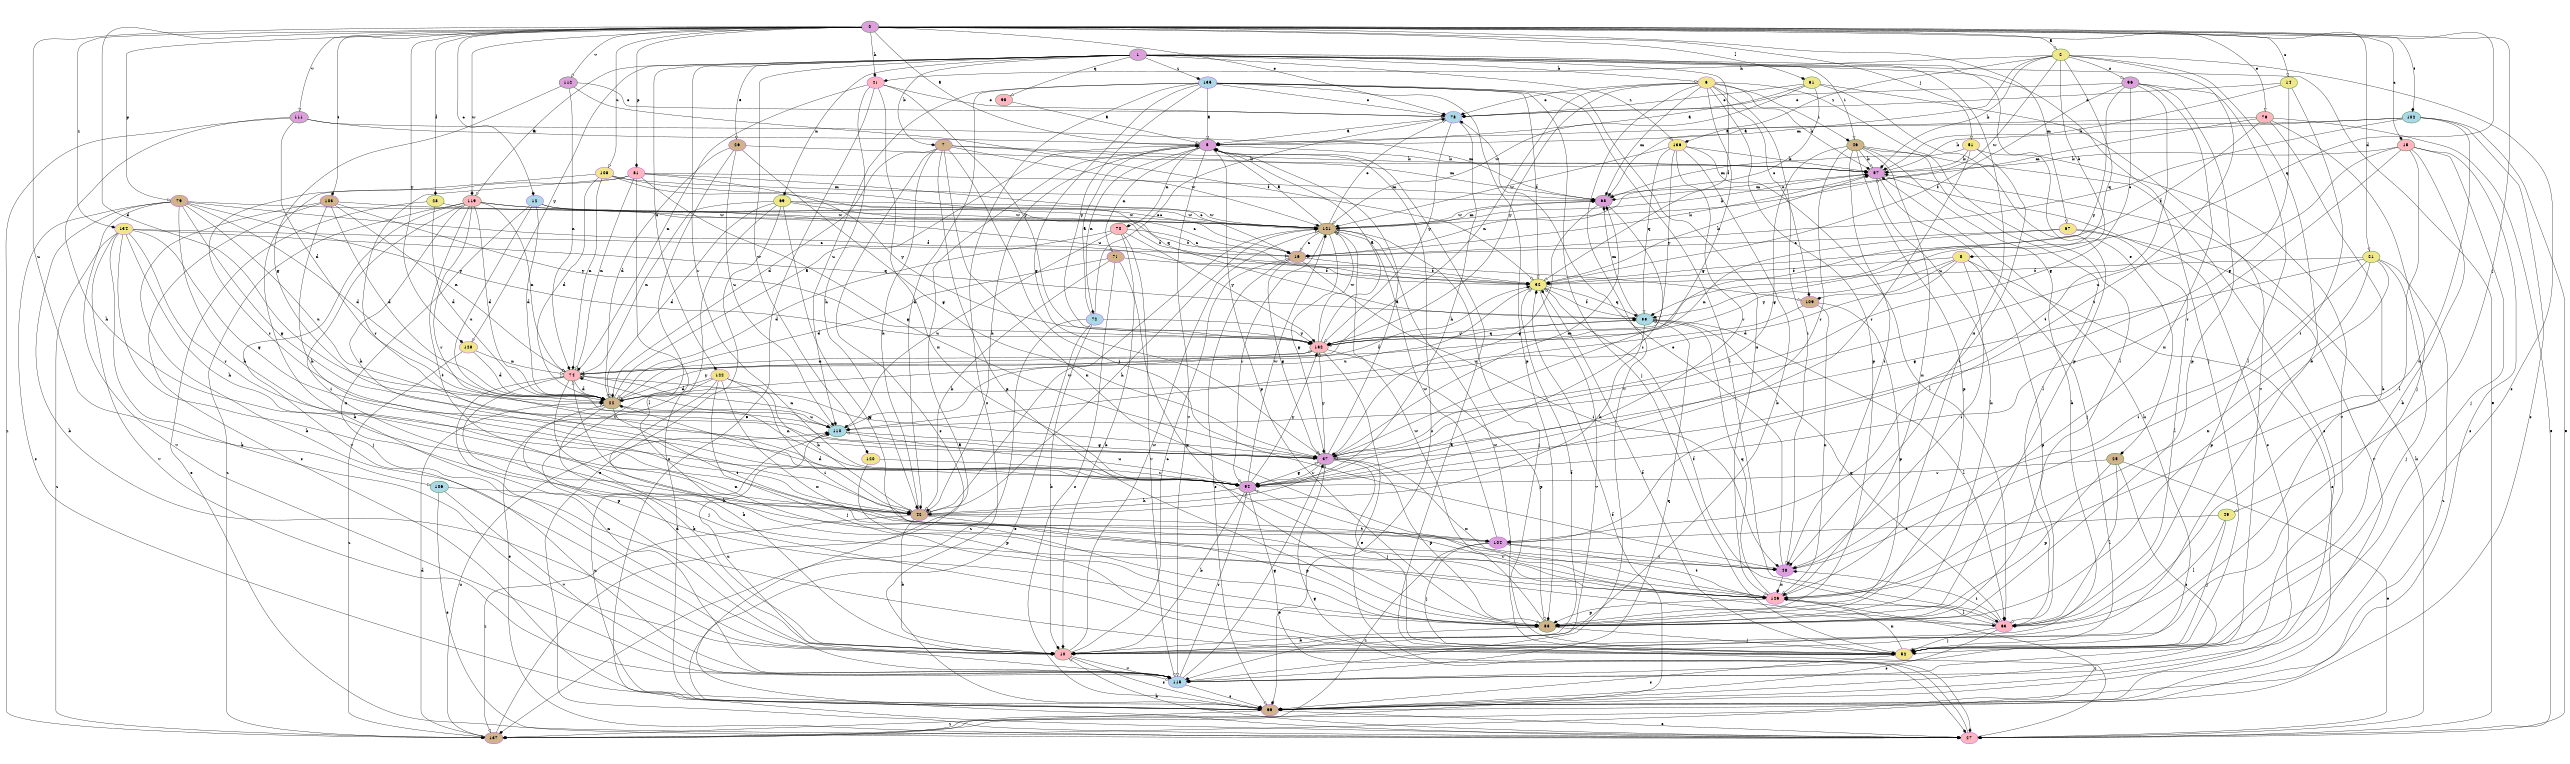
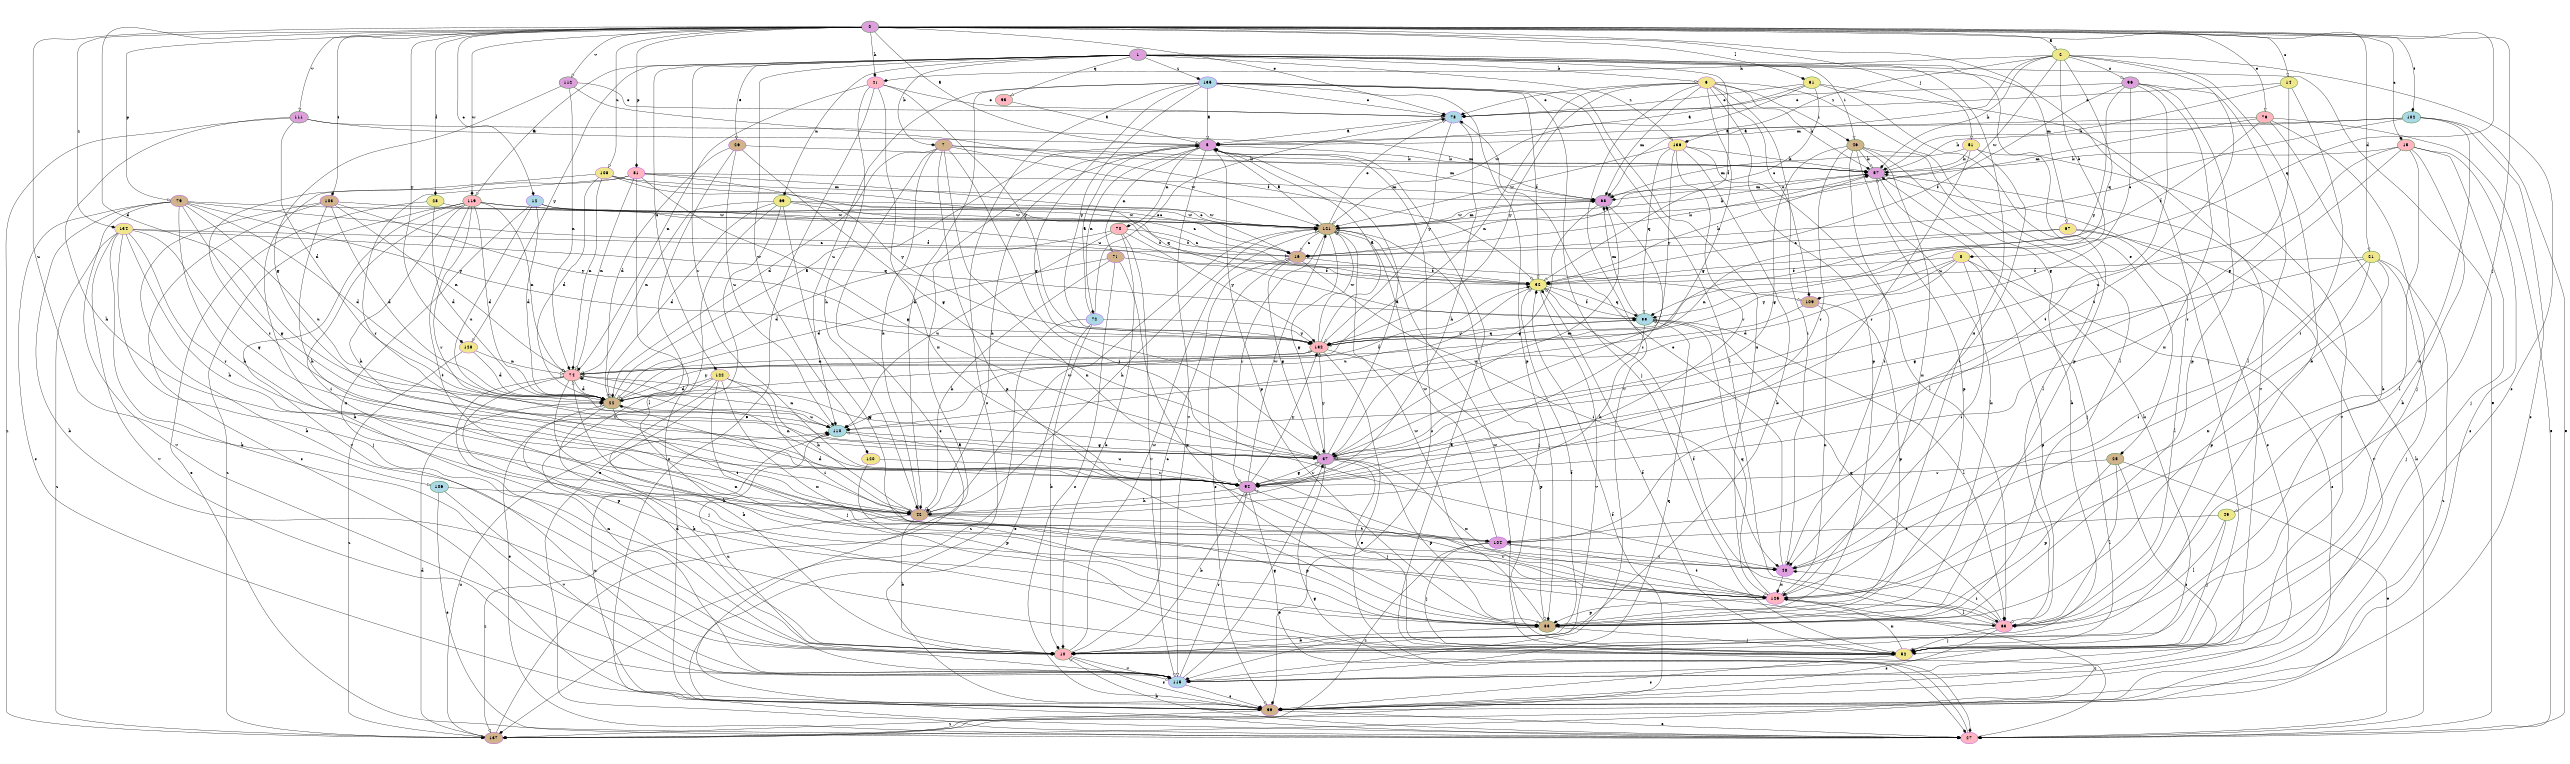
edge "32" -> "110": arrowhead onormal -> diamond
edge "46" -> "99": removed, label "s"
